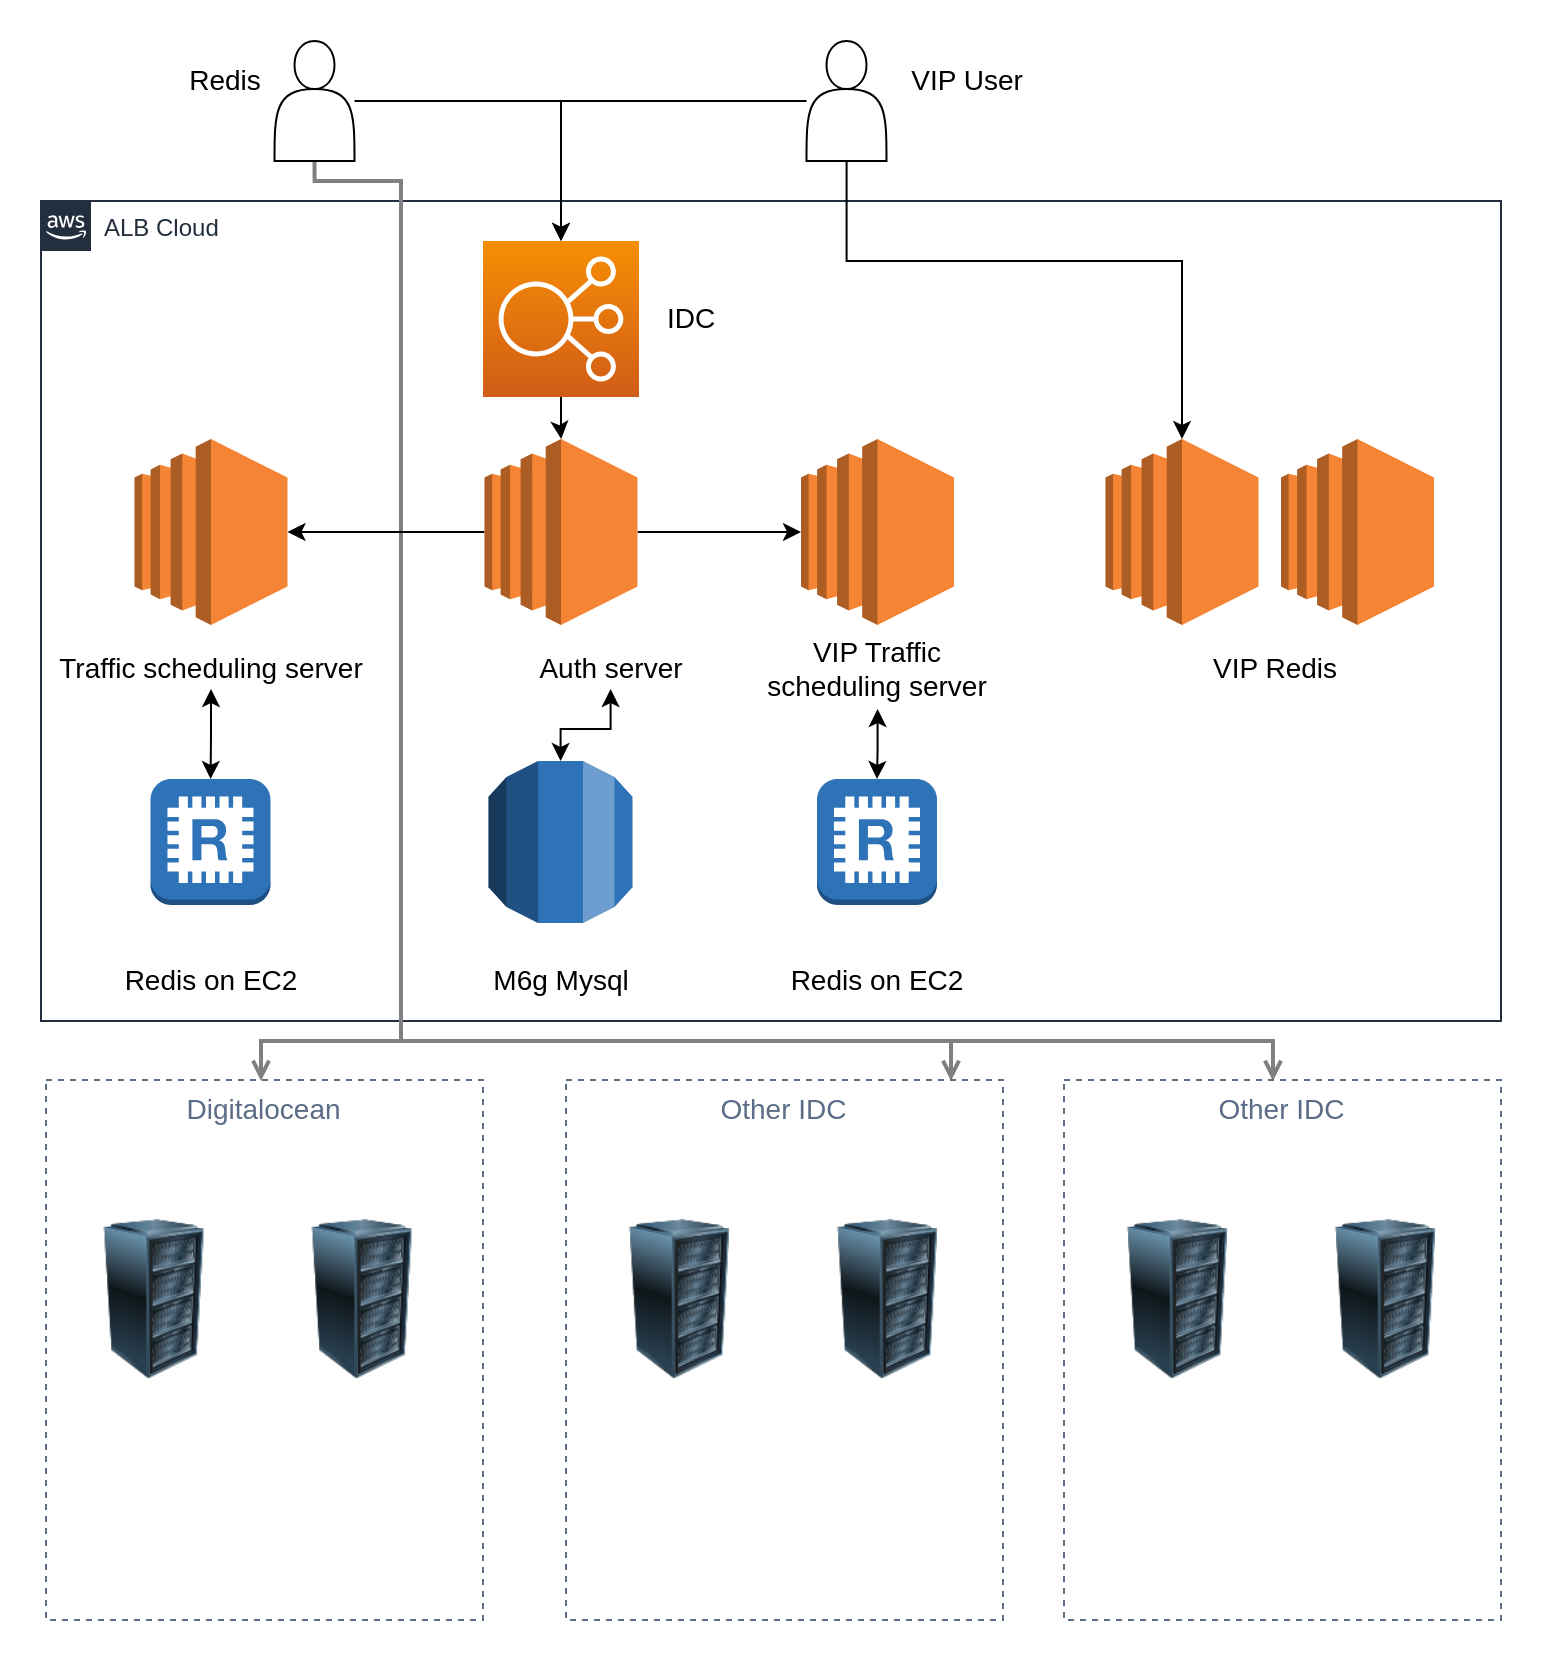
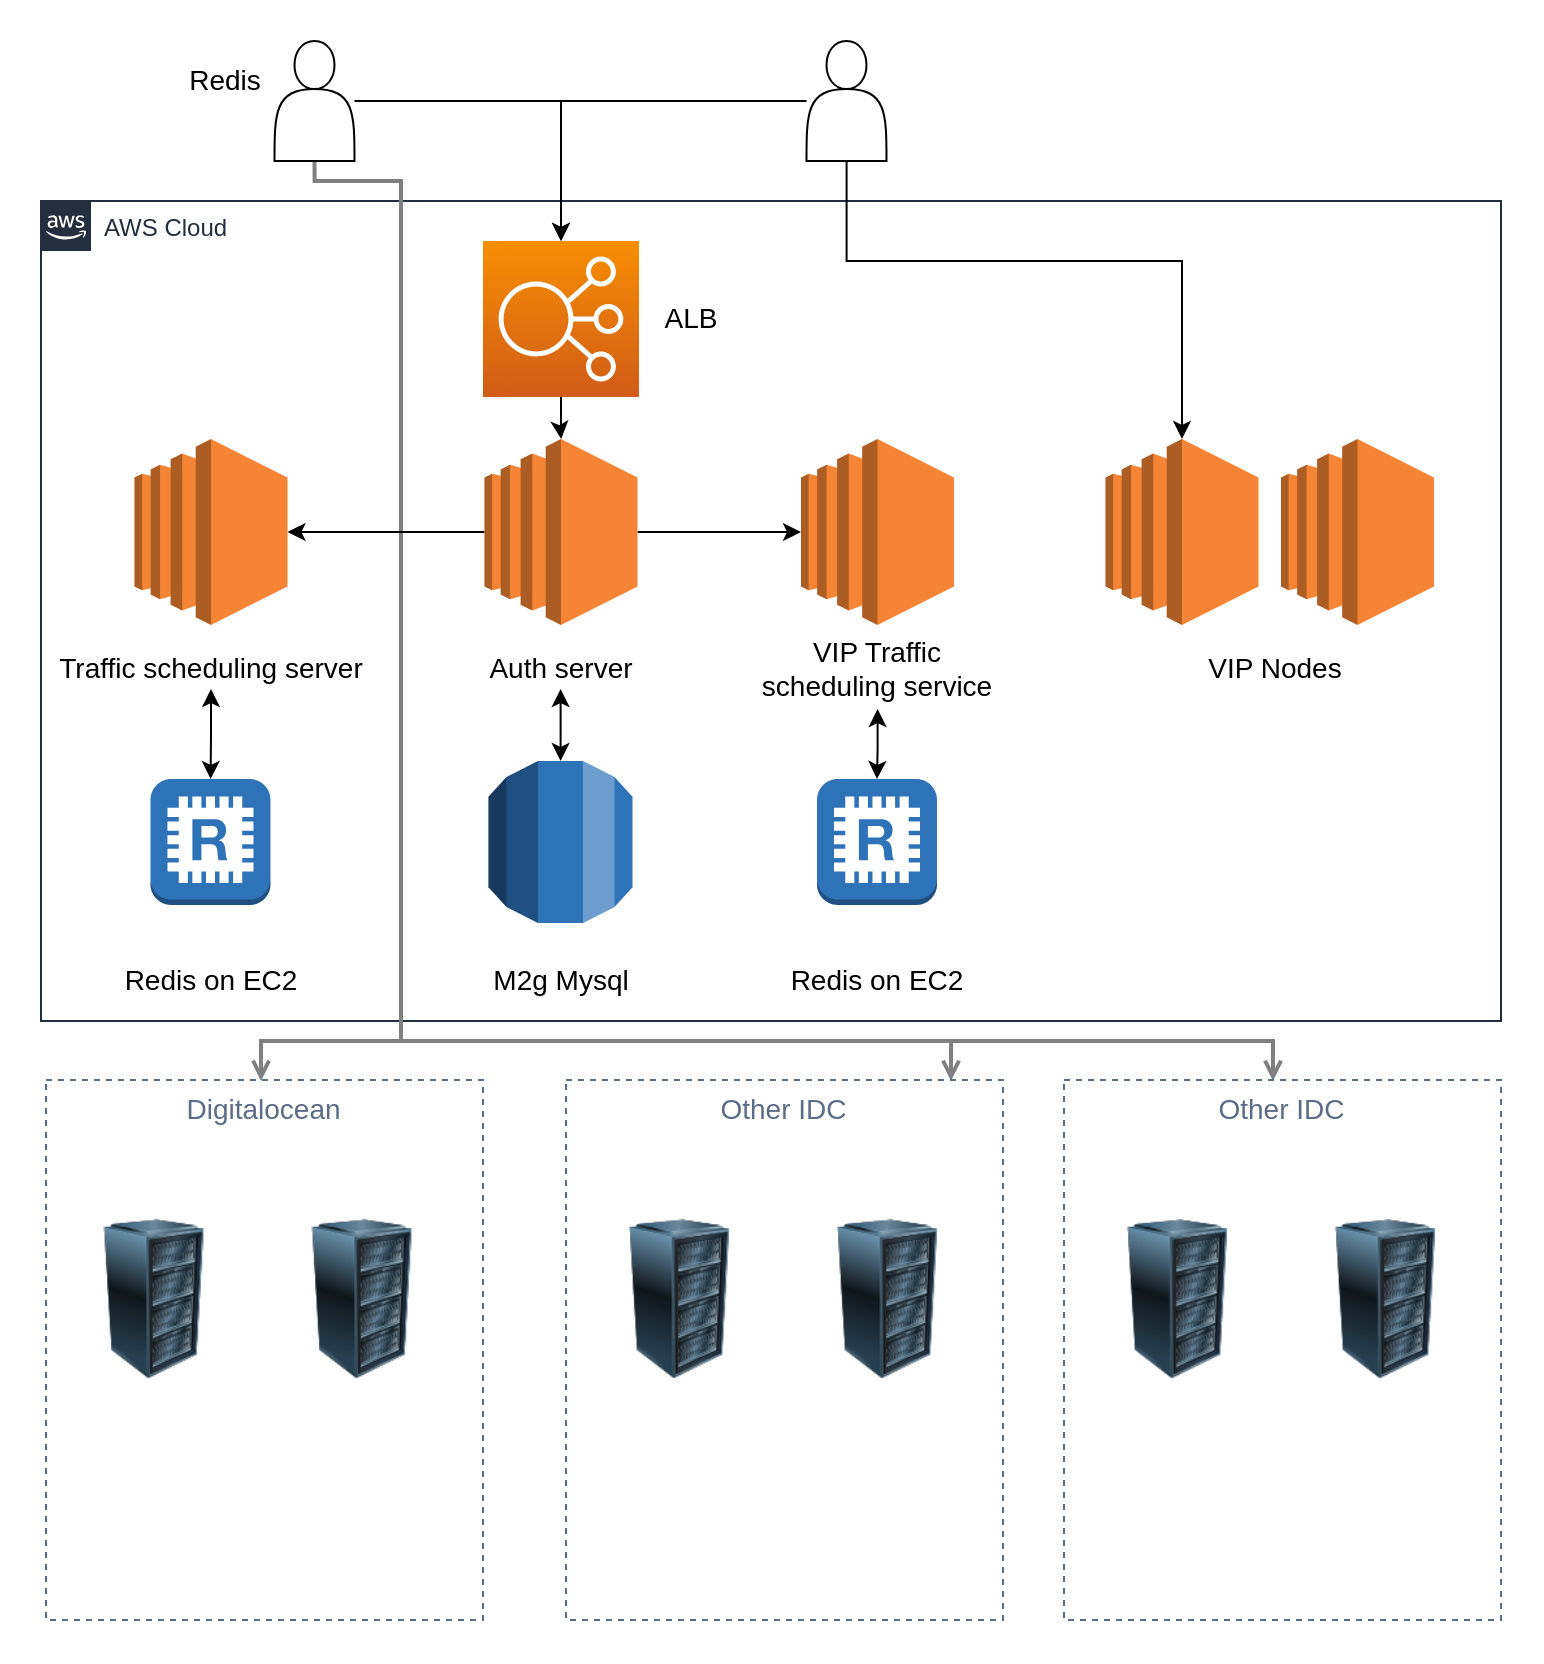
node "VIP User": removed
node "ALB Cloud": label "ALB Cloud" -> "AWS Cloud"
node "IDC": label "IDC" -> "ALB"
node "Auth server": moved (611, 669) -> (561, 669)
node "VIP Traffic scheduling server": label "VIP Traffic scheduling server" -> "VIP Traffic scheduling service"
node "VIP Redis": label "VIP Redis" -> "VIP Nodes"
node "M6g Mysql": label "M6g Mysql" -> "M2g Mysql"
